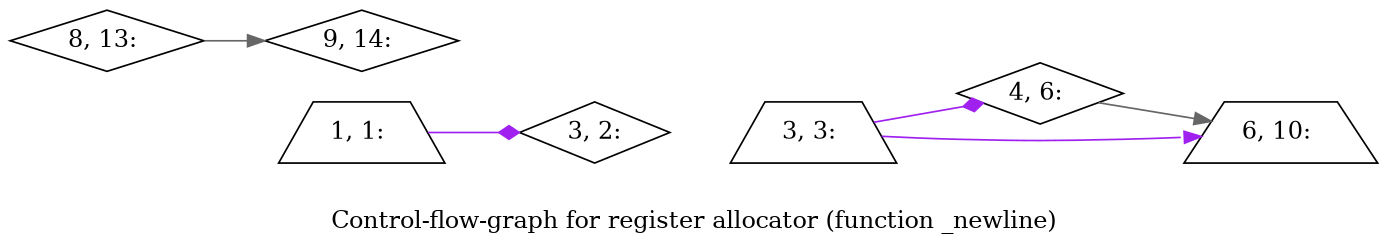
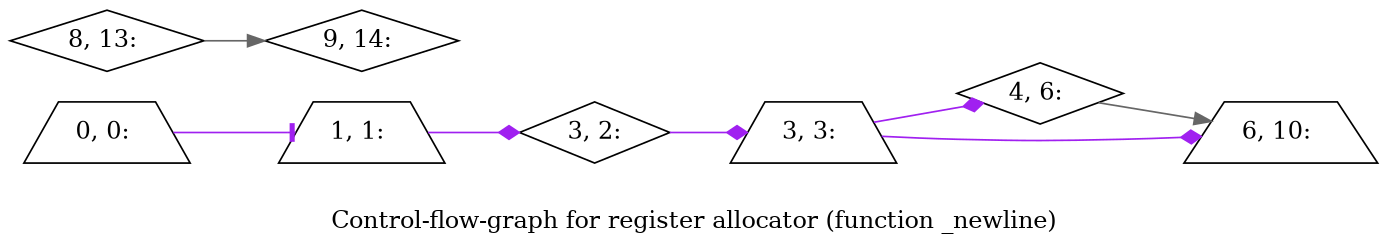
node "0, 0:": added
edge "3, 2:" -> "3, 3:": added
edge "3, 3:" -> "6, 10:": arrowhead normal -> diamond
